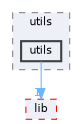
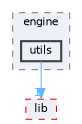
cluster "utils": label "utils" -> "engine"
